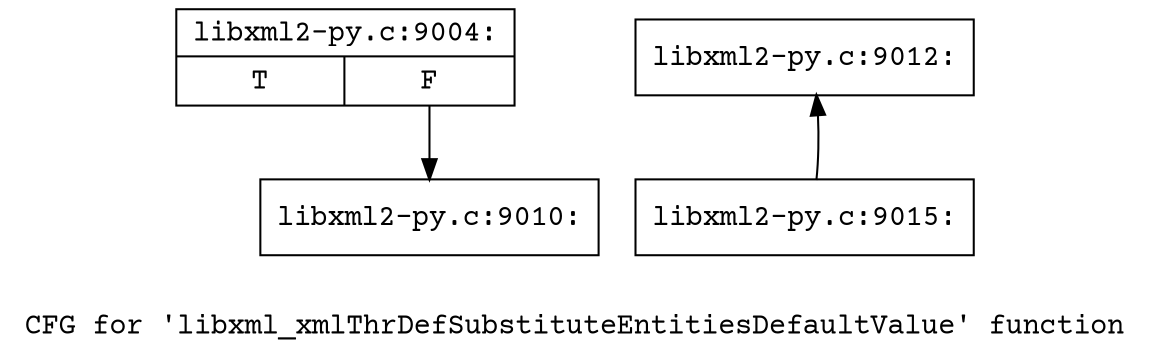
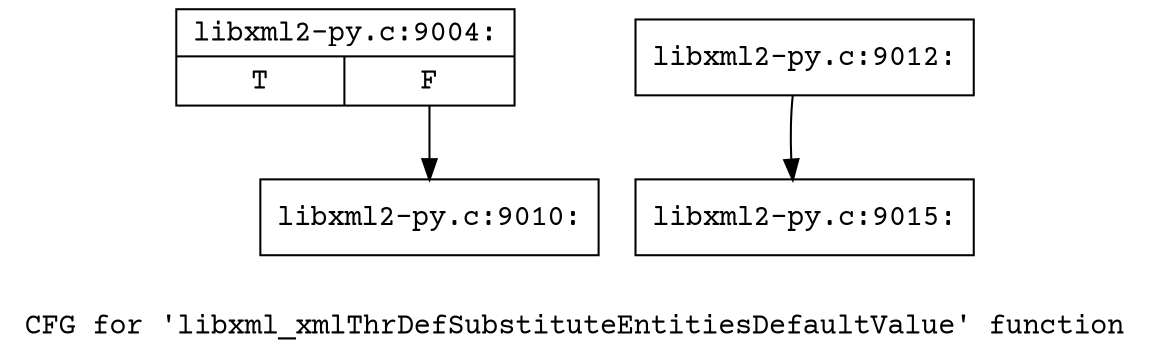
edge "libxml2-py.c:9015:" -> "libxml2-py.c:9012:": reversed
